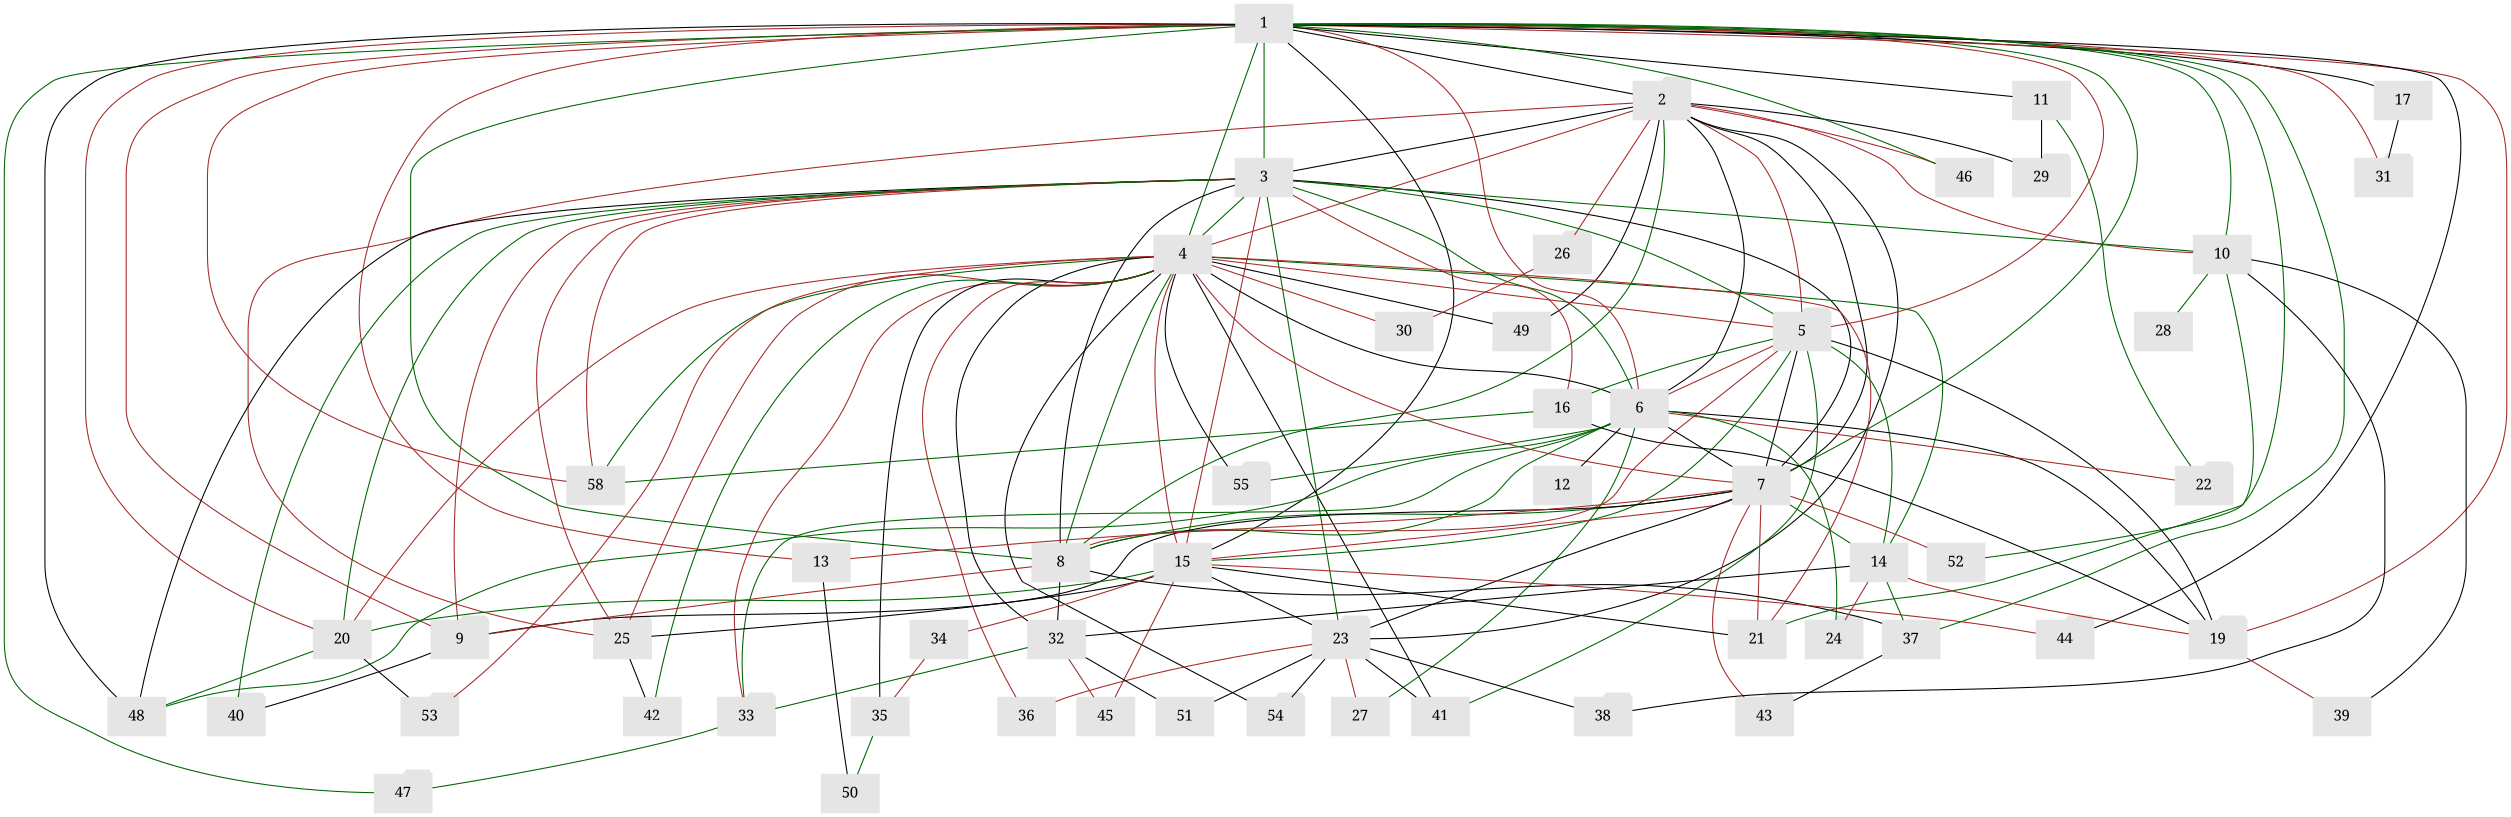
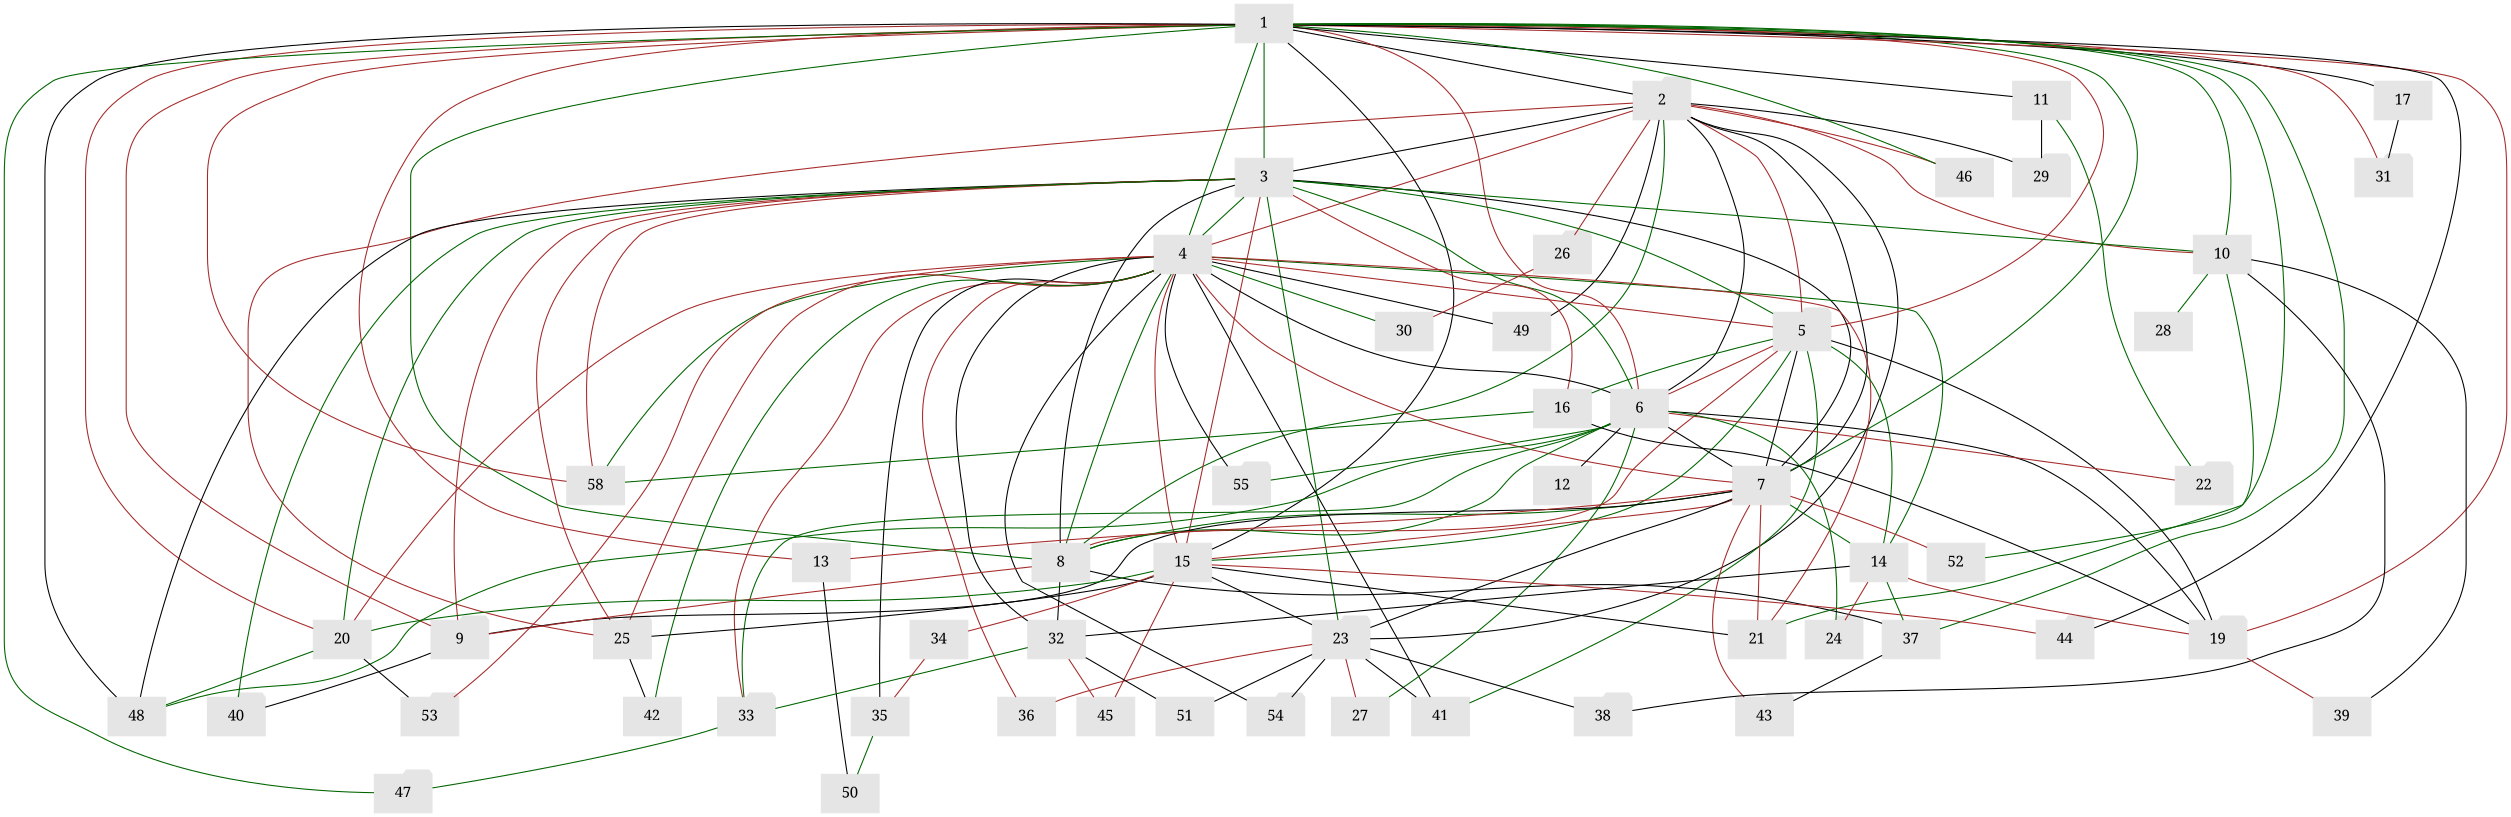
edge "4" -- "30": color brown -> darkgreen
